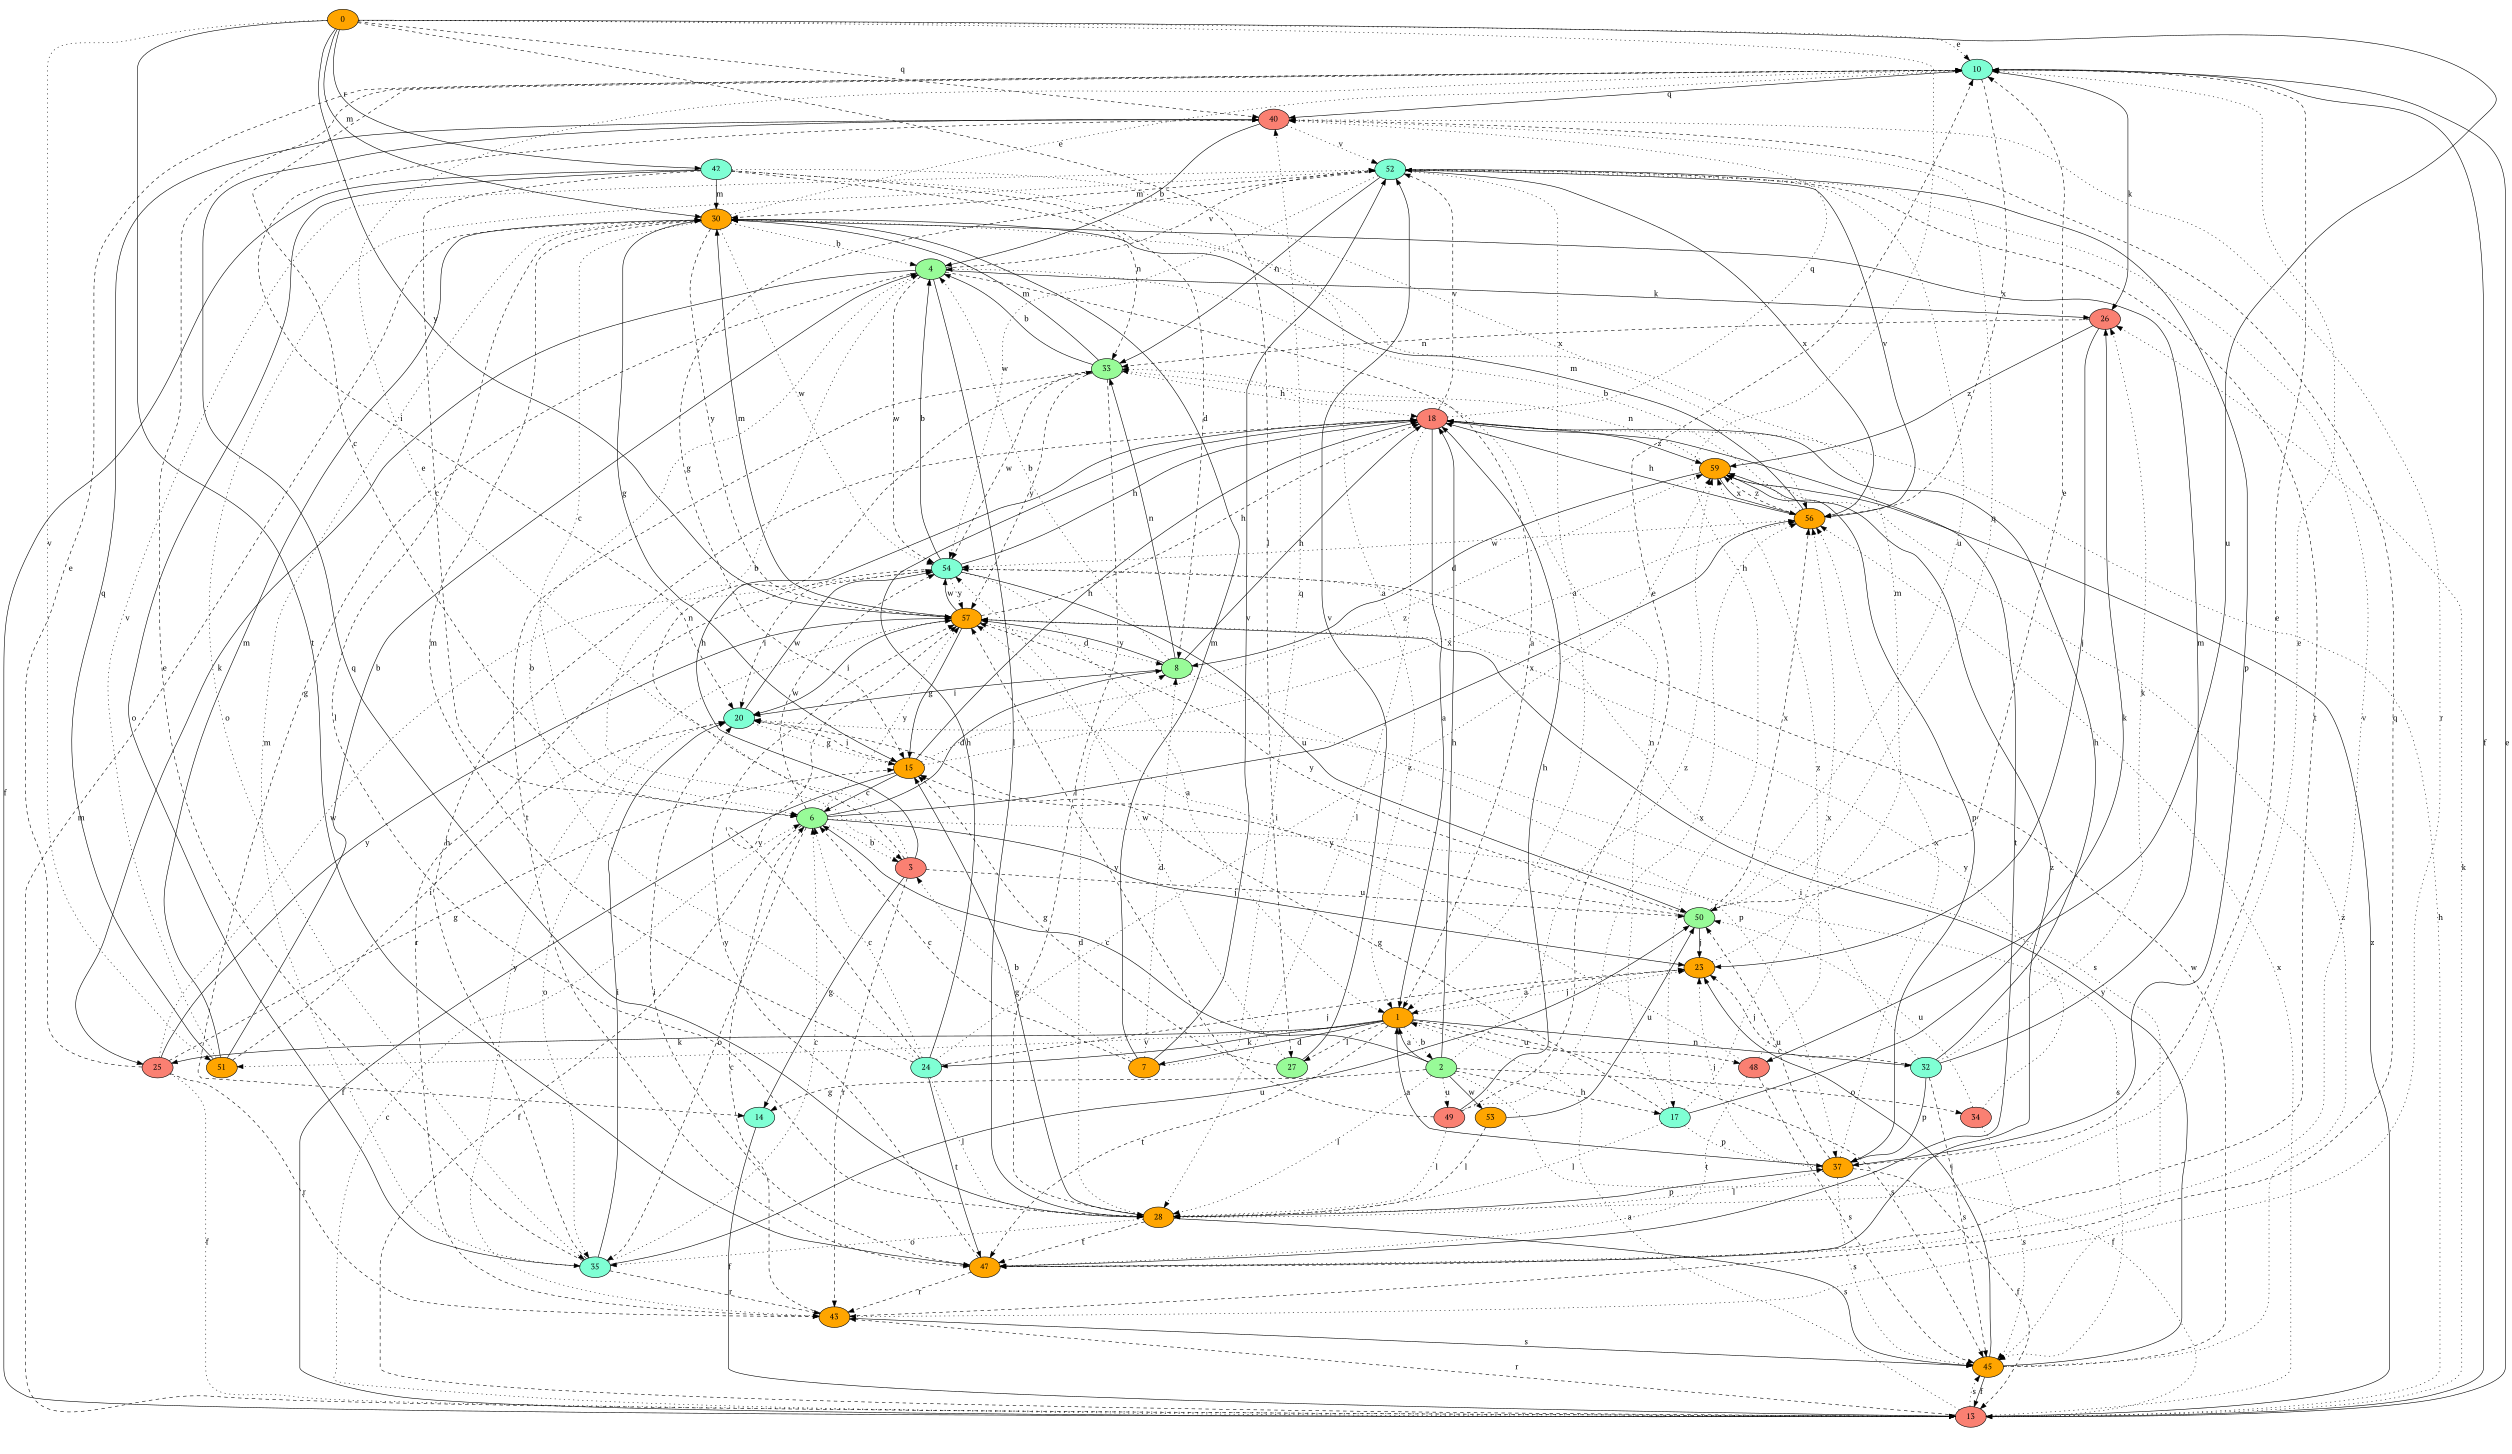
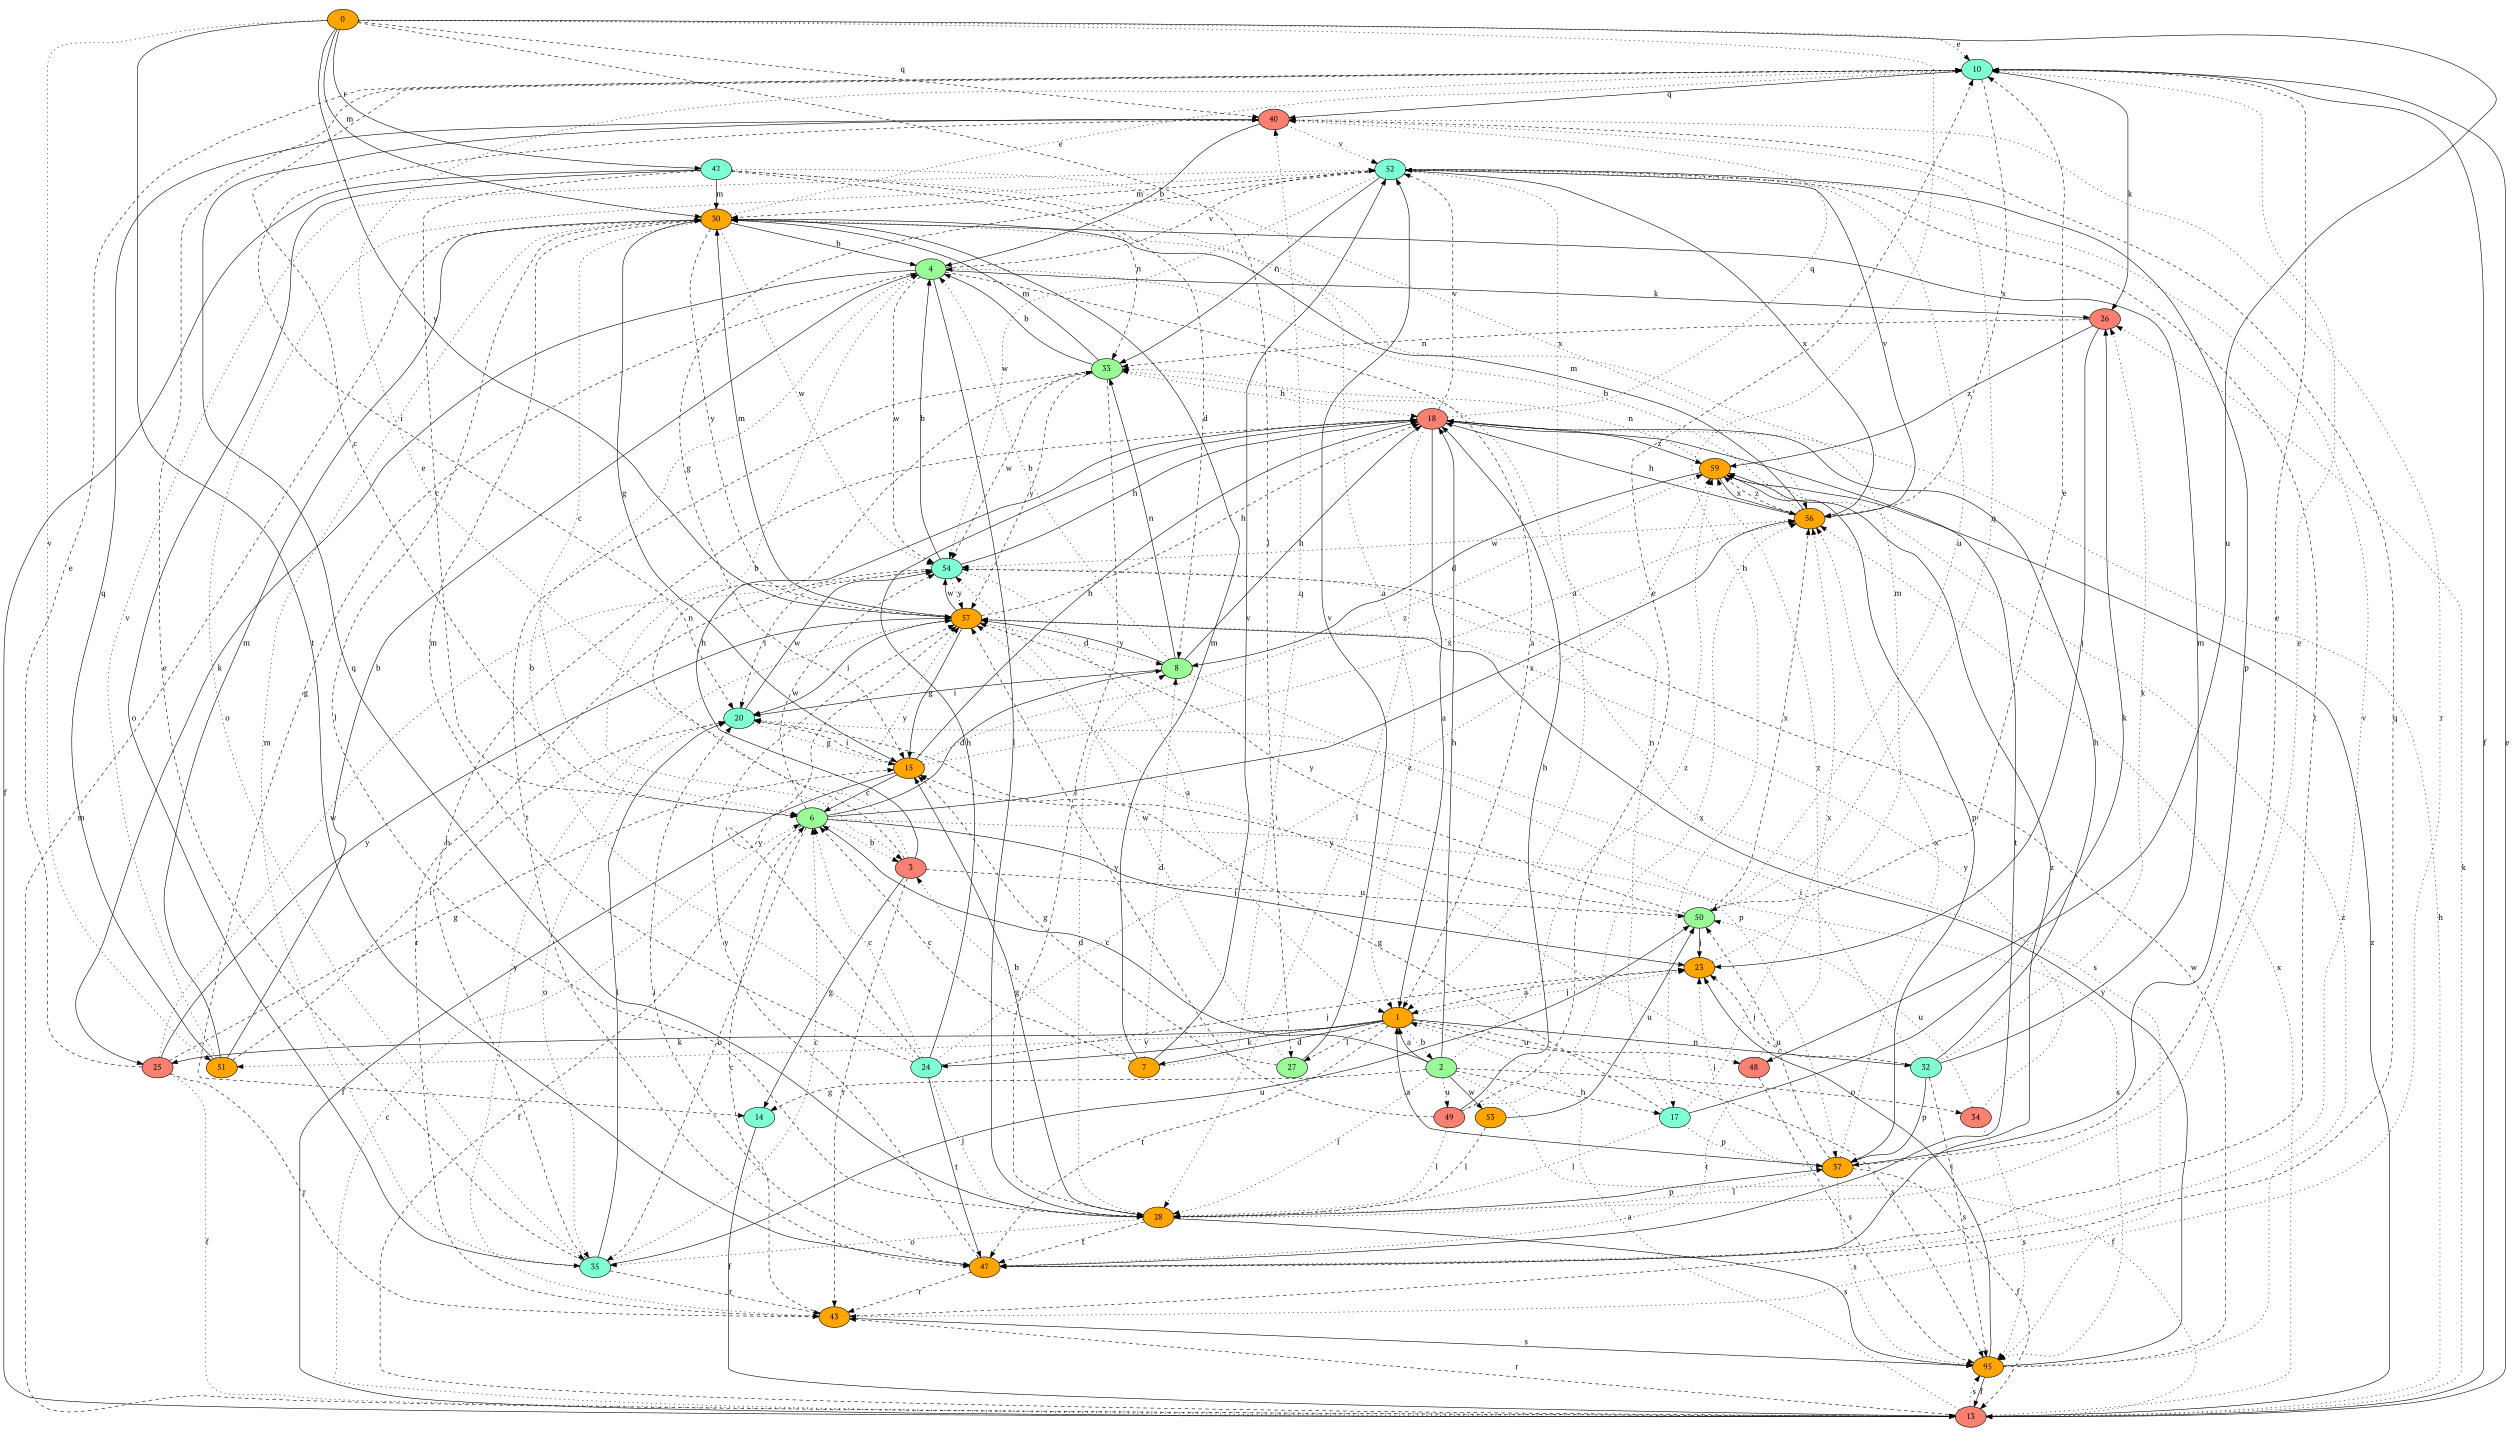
edge "30" -> "4": style dotted -> solid
edge "54" -> "50": removed, label "u"
node "45": label "45" -> "95"
